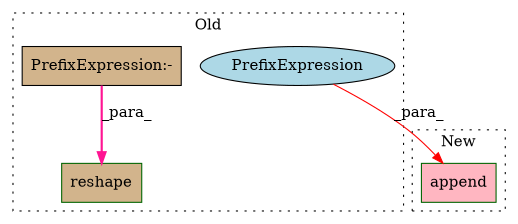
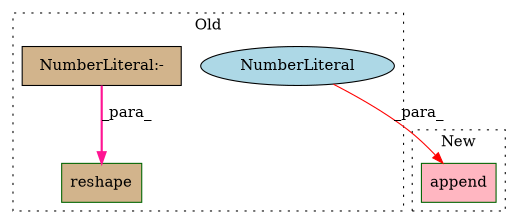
node "PrefixExpression:-": label "PrefixExpression:-" -> "NumberLiteral:-"
node "PrefixExpression": label "PrefixExpression" -> "NumberLiteral"
